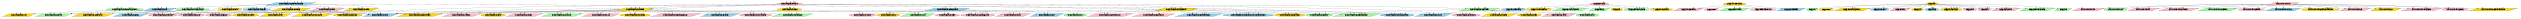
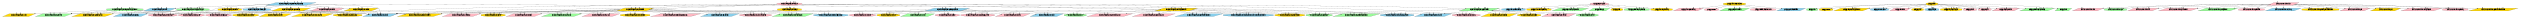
node "ProjectStaticAnalyzer.setResolveBindings": added
